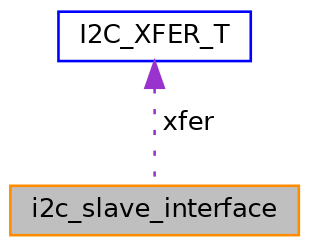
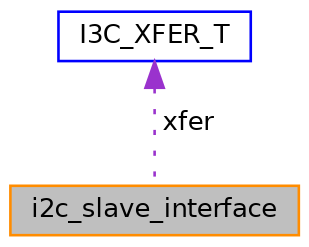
node "I2C_XFER_T": label "I2C_XFER_T" -> "I3C_XFER_T"
